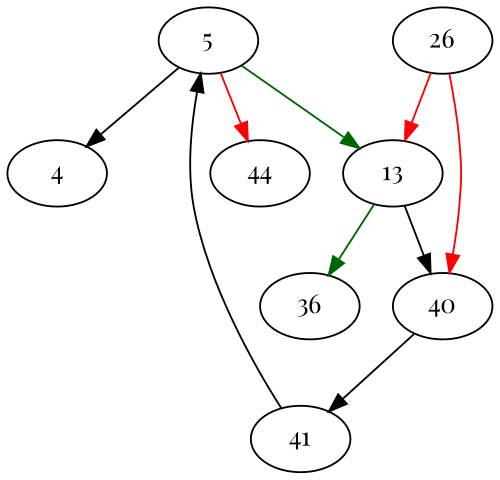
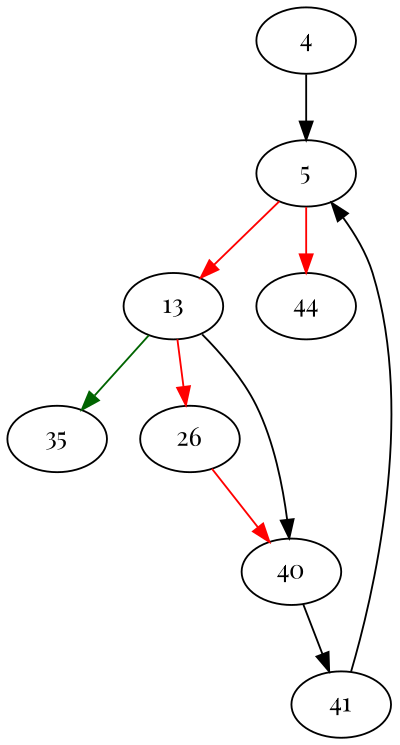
edge "26" -> "13": reversed
edge "5" -> "4": reversed
edge "5" -> "13": color darkgreen -> red
node "36": label "36" -> "35"
